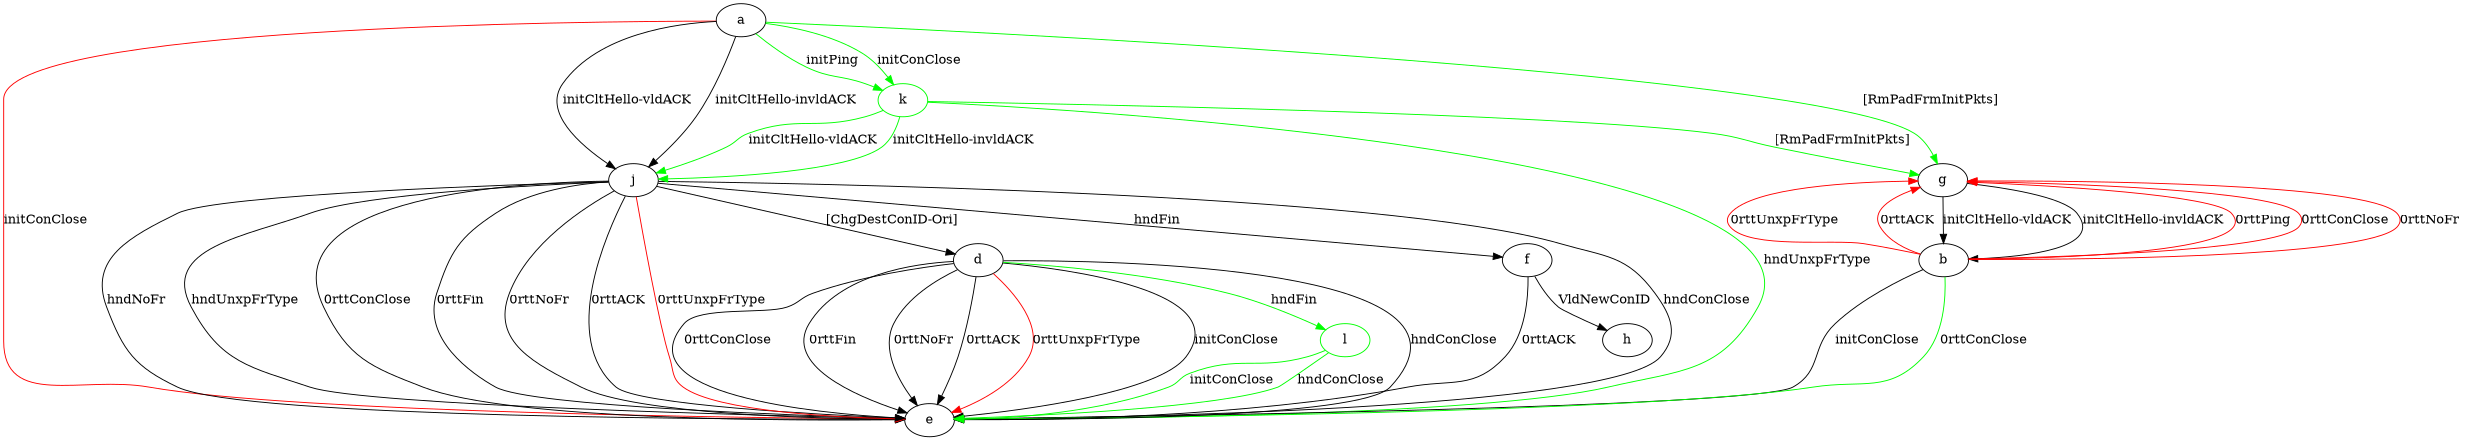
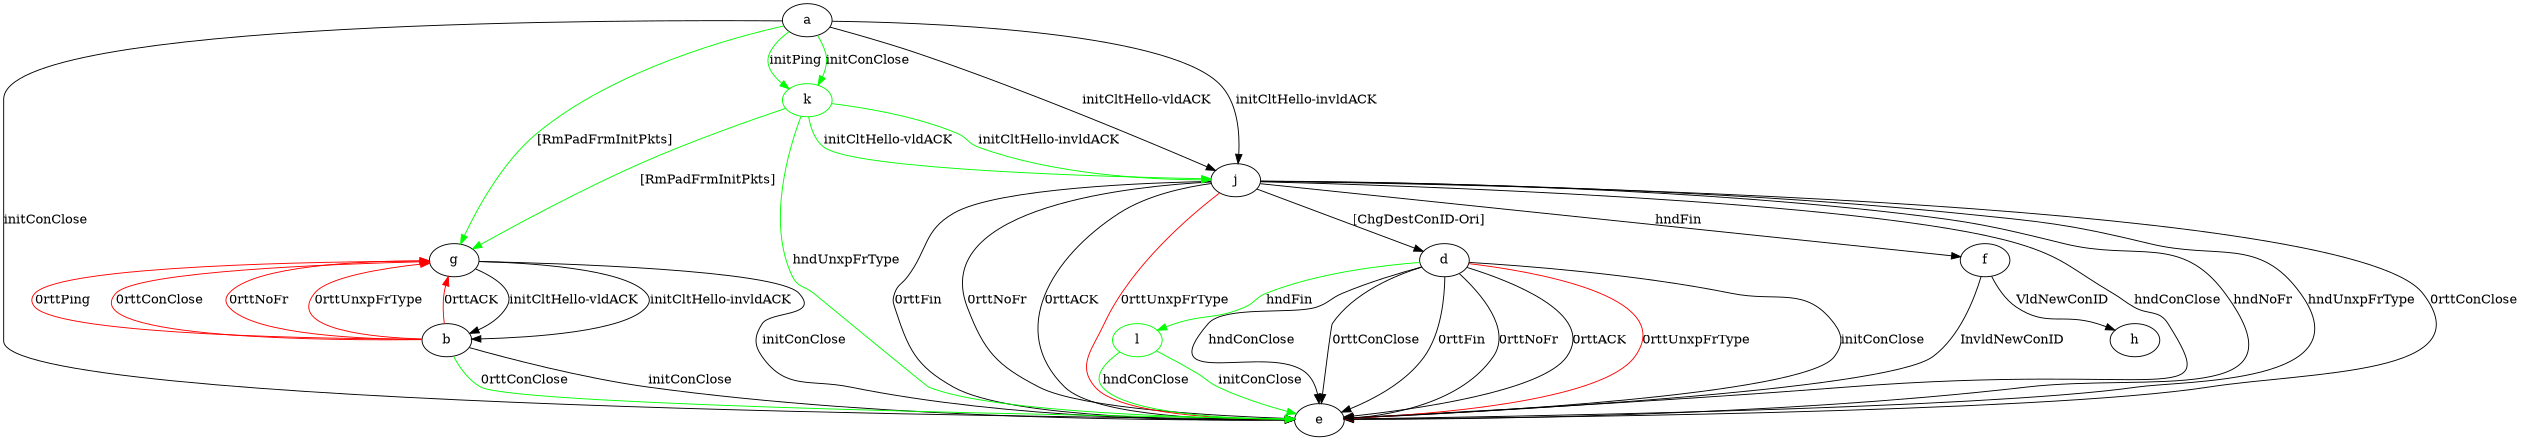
edge "a" -> "e": color red -> black
edge "f" -> "e": label "0rttACK " -> "InvldNewConID "
edge "g" -> "e": added, label "initConClose"
